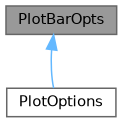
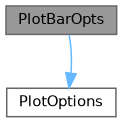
edge "PlotOptions" -> "PlotBarOpts": reversed
